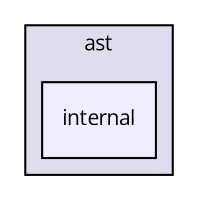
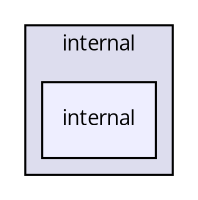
cluster "ast": label "ast" -> "internal"
